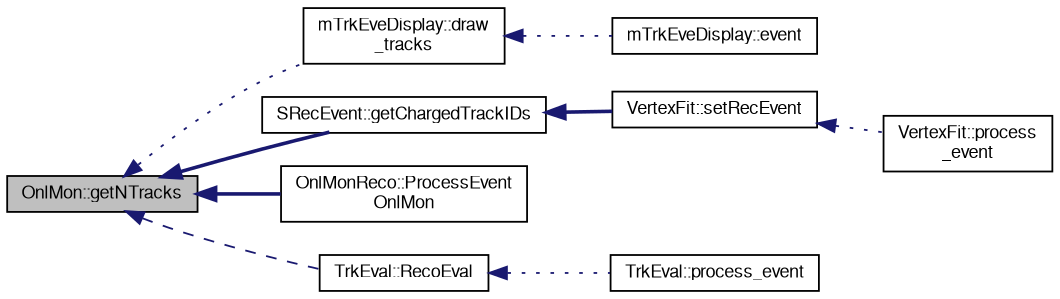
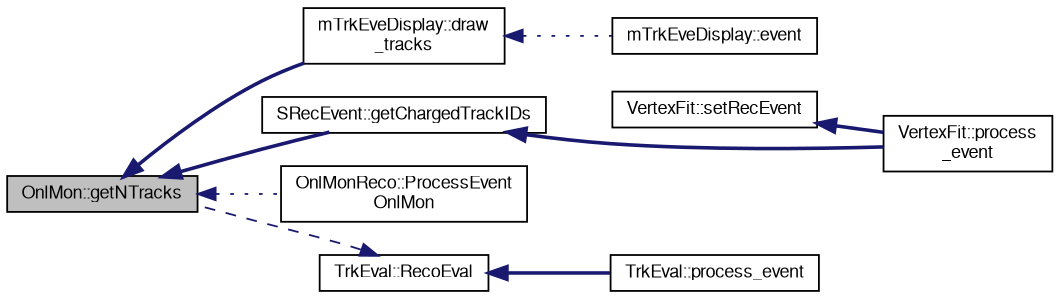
edge "mTrkEveDisplay::draw _tracks" -> "OnlMon::getNTracks": style dotted -> bold
edge "VertexFit::setRecEvent" -> "SRecEvent::getChargedTrackIDs": now "VertexFit::process _event" -> "SRecEvent::getChargedTrackIDs"
edge "VertexFit::process _event" -> "VertexFit::setRecEvent": style dotted -> bold
edge "OnlMonReco::ProcessEvent OnlMon" -> "OnlMon::getNTracks": style bold -> dotted
edge "TrkEval::RecoEval" -> "OnlMon::getNTracks": reversed
edge "TrkEval::process_event" -> "TrkEval::RecoEval": style dotted -> bold
